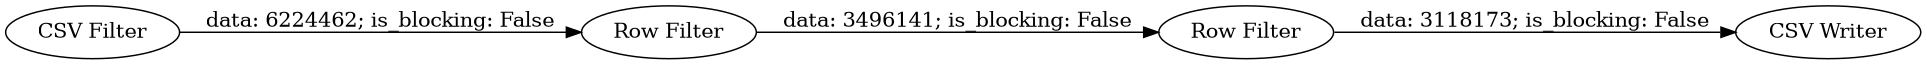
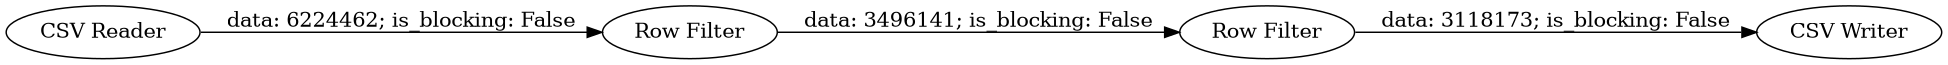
node "CSV Filter": label "CSV Filter" -> "CSV Reader"
